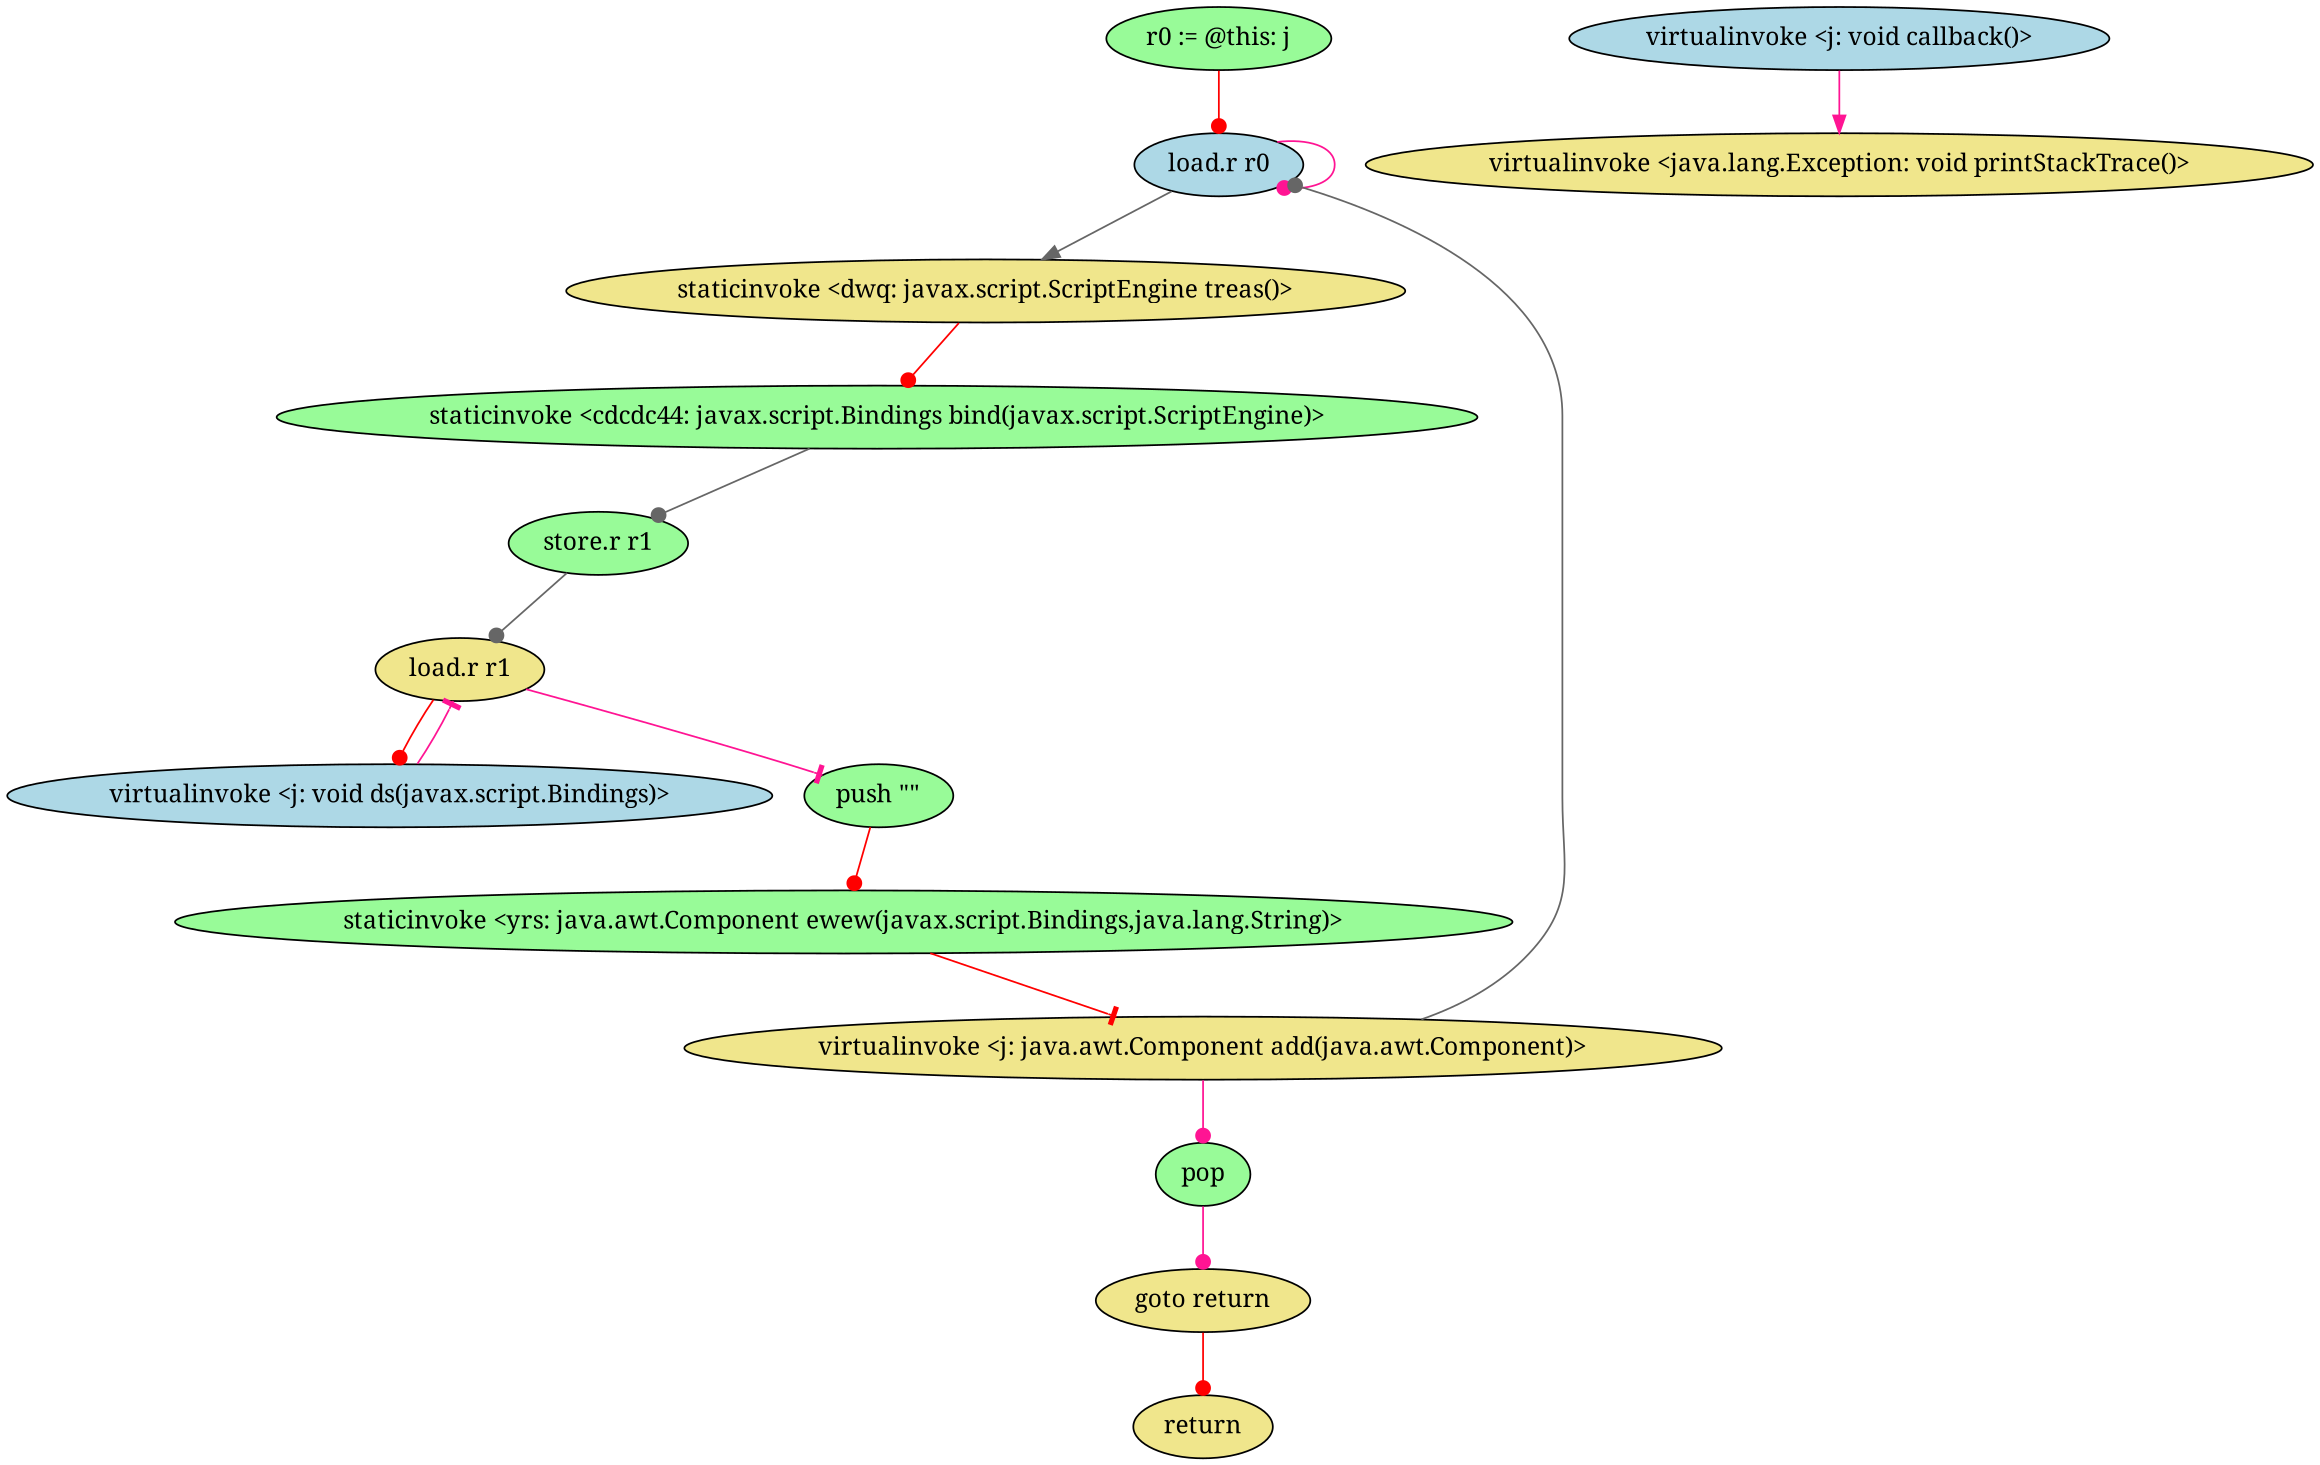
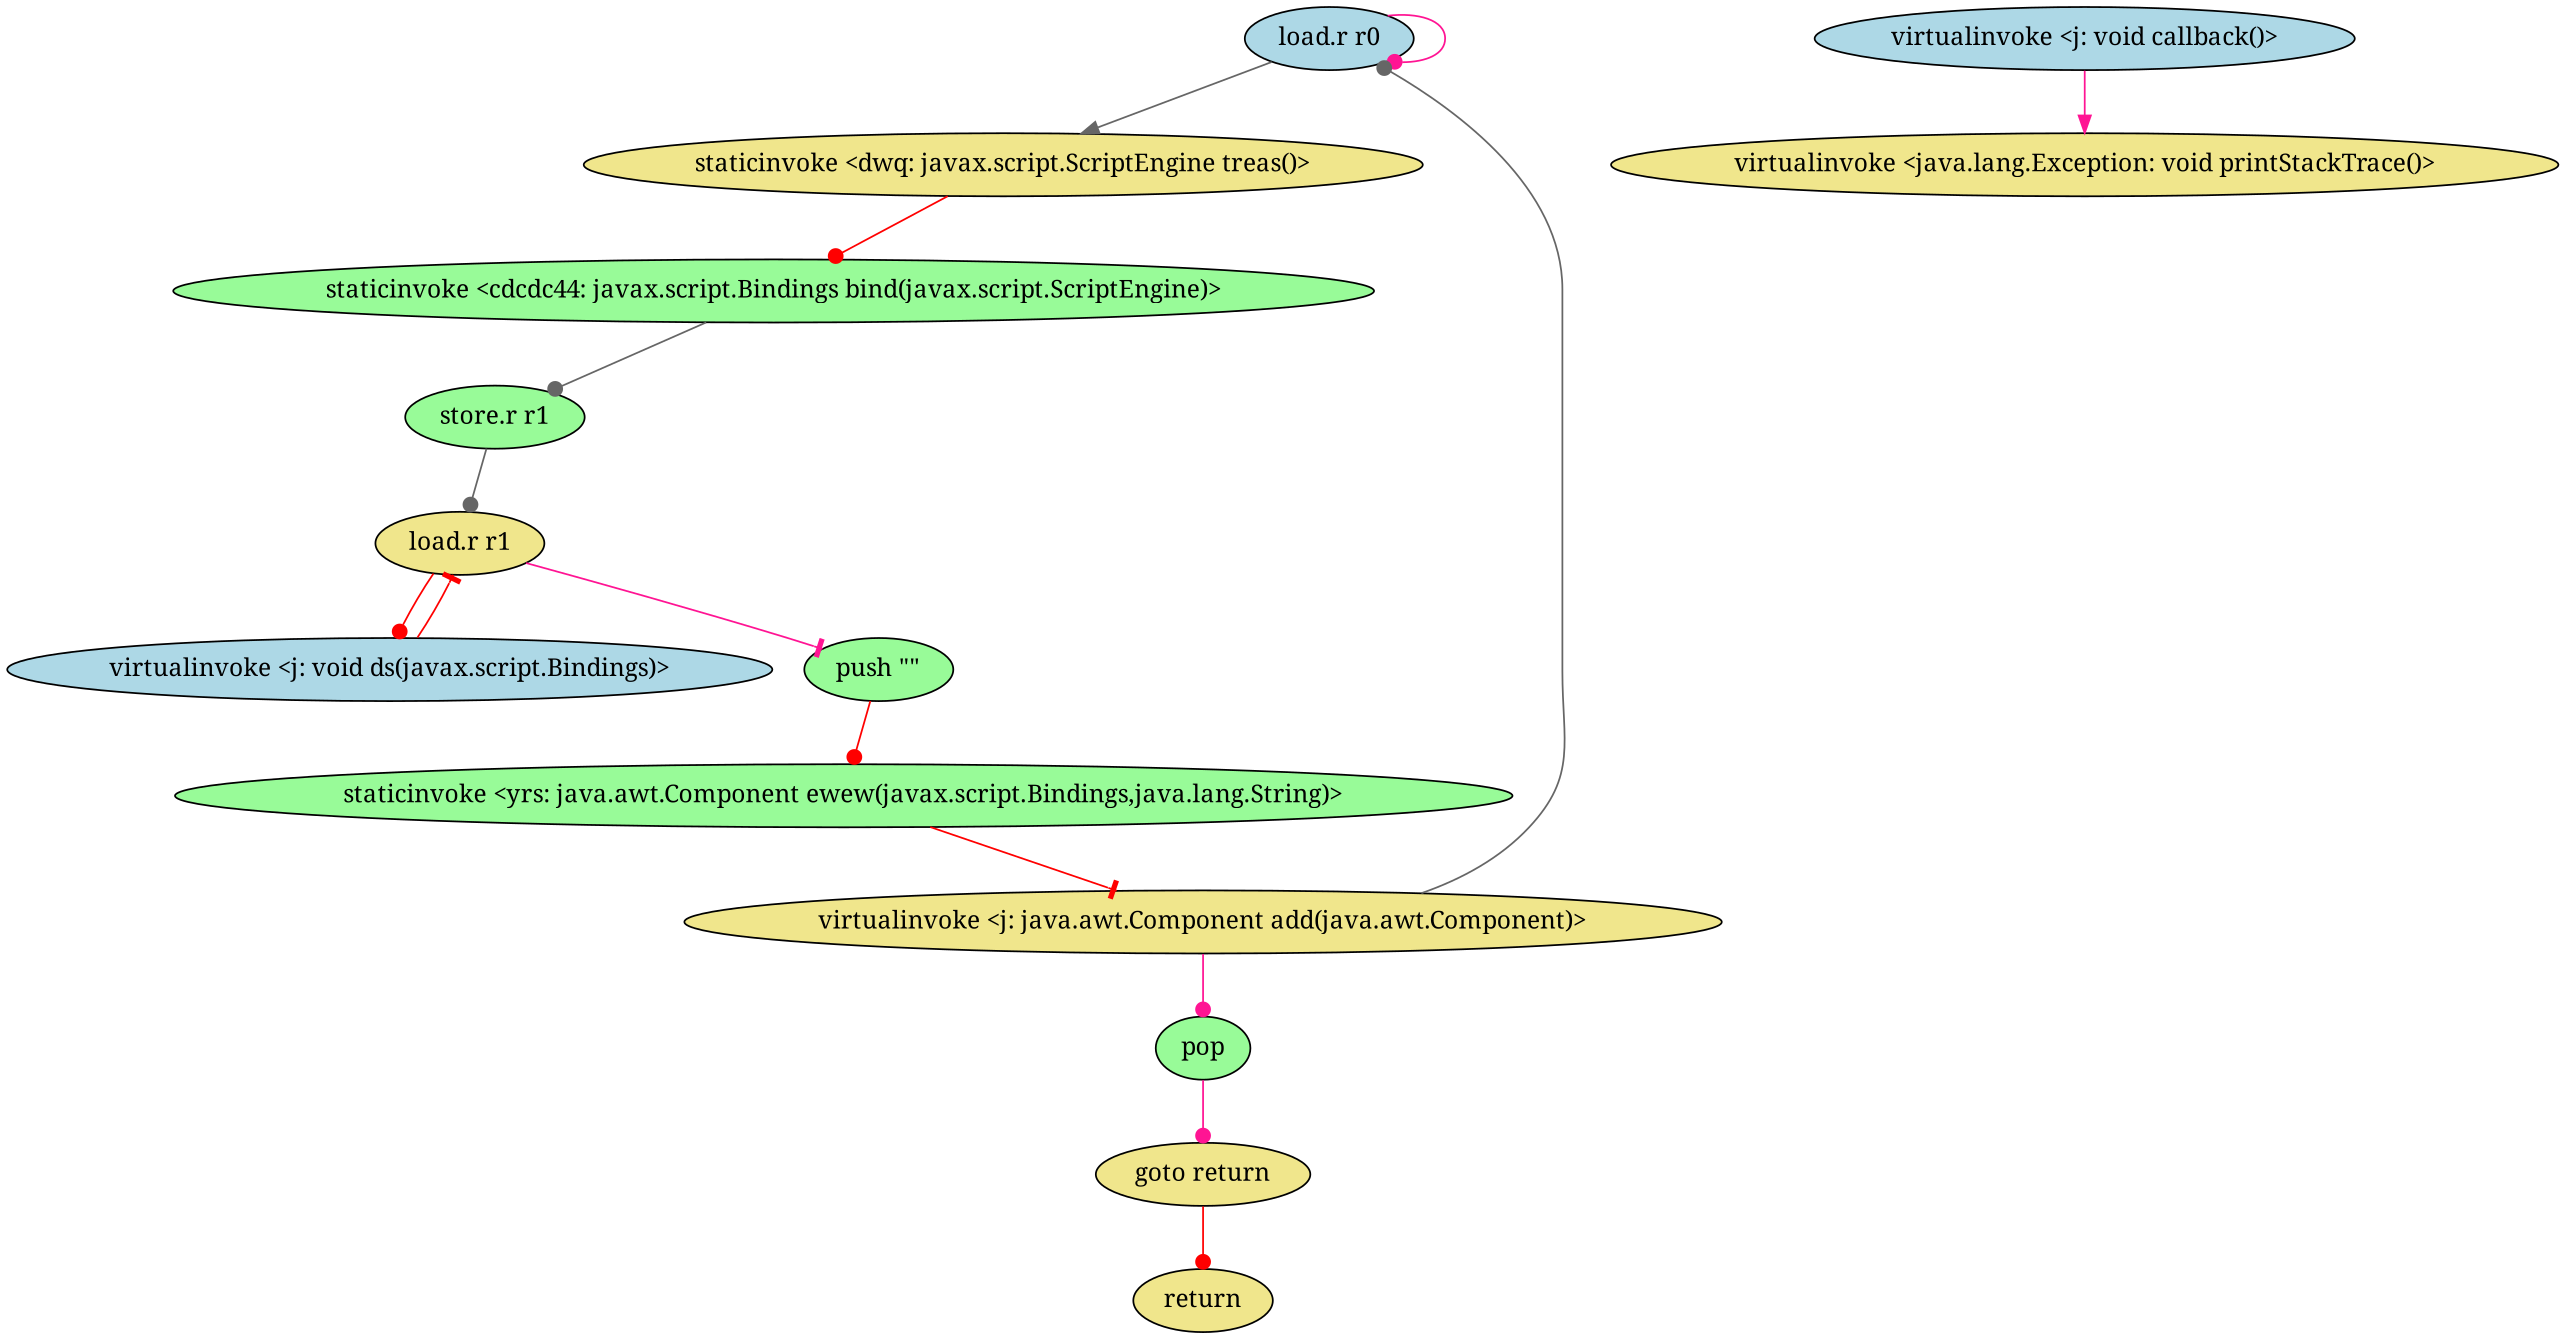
node "r0 := @this: j": removed
edge "virtualinvoke <j: void ds(javax.script.Bindings)>" -> "load.r r1": color deeppink -> red
